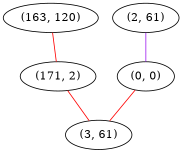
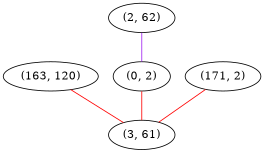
node "(2, 61)": label "(2, 61)" -> "(2, 62)"
edge "(163, 120)" -- "(171, 2)": now "(163, 120)" -- "(3, 61)"
node "(0, 0)": label "(0, 0)" -> "(0, 2)"
